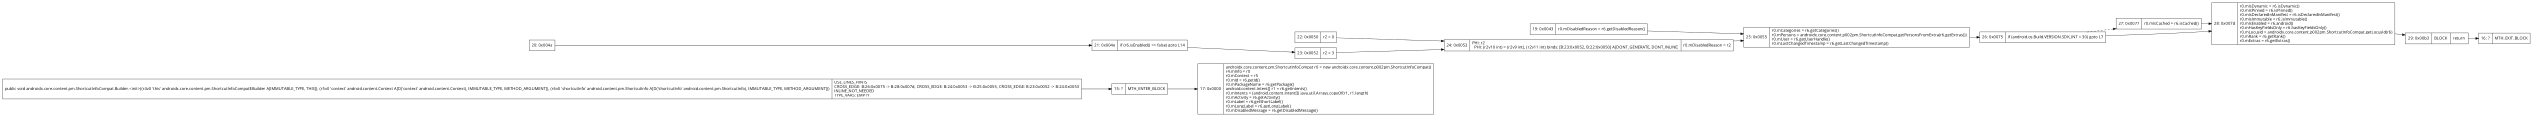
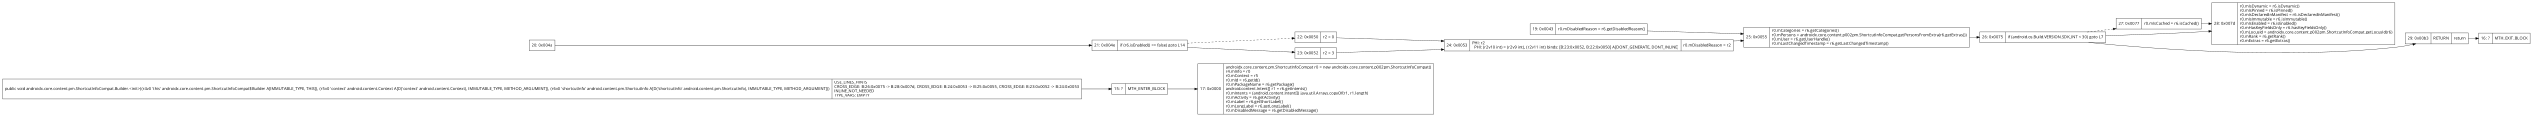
node "28: 0x007d": text "r0.mIsEnabled = r6.android()" -> "r0.mIsEnabled = r6.isEnabled()"
edge "28: 0x007d" -> "29: 0x00b3": now "26: 0x0075" -> "29: 0x00b3"
node "29: 0x00b3": text "BLOCK" -> "RETURN"
edge "21: 0x004e" -> "22: 0x0050": added
